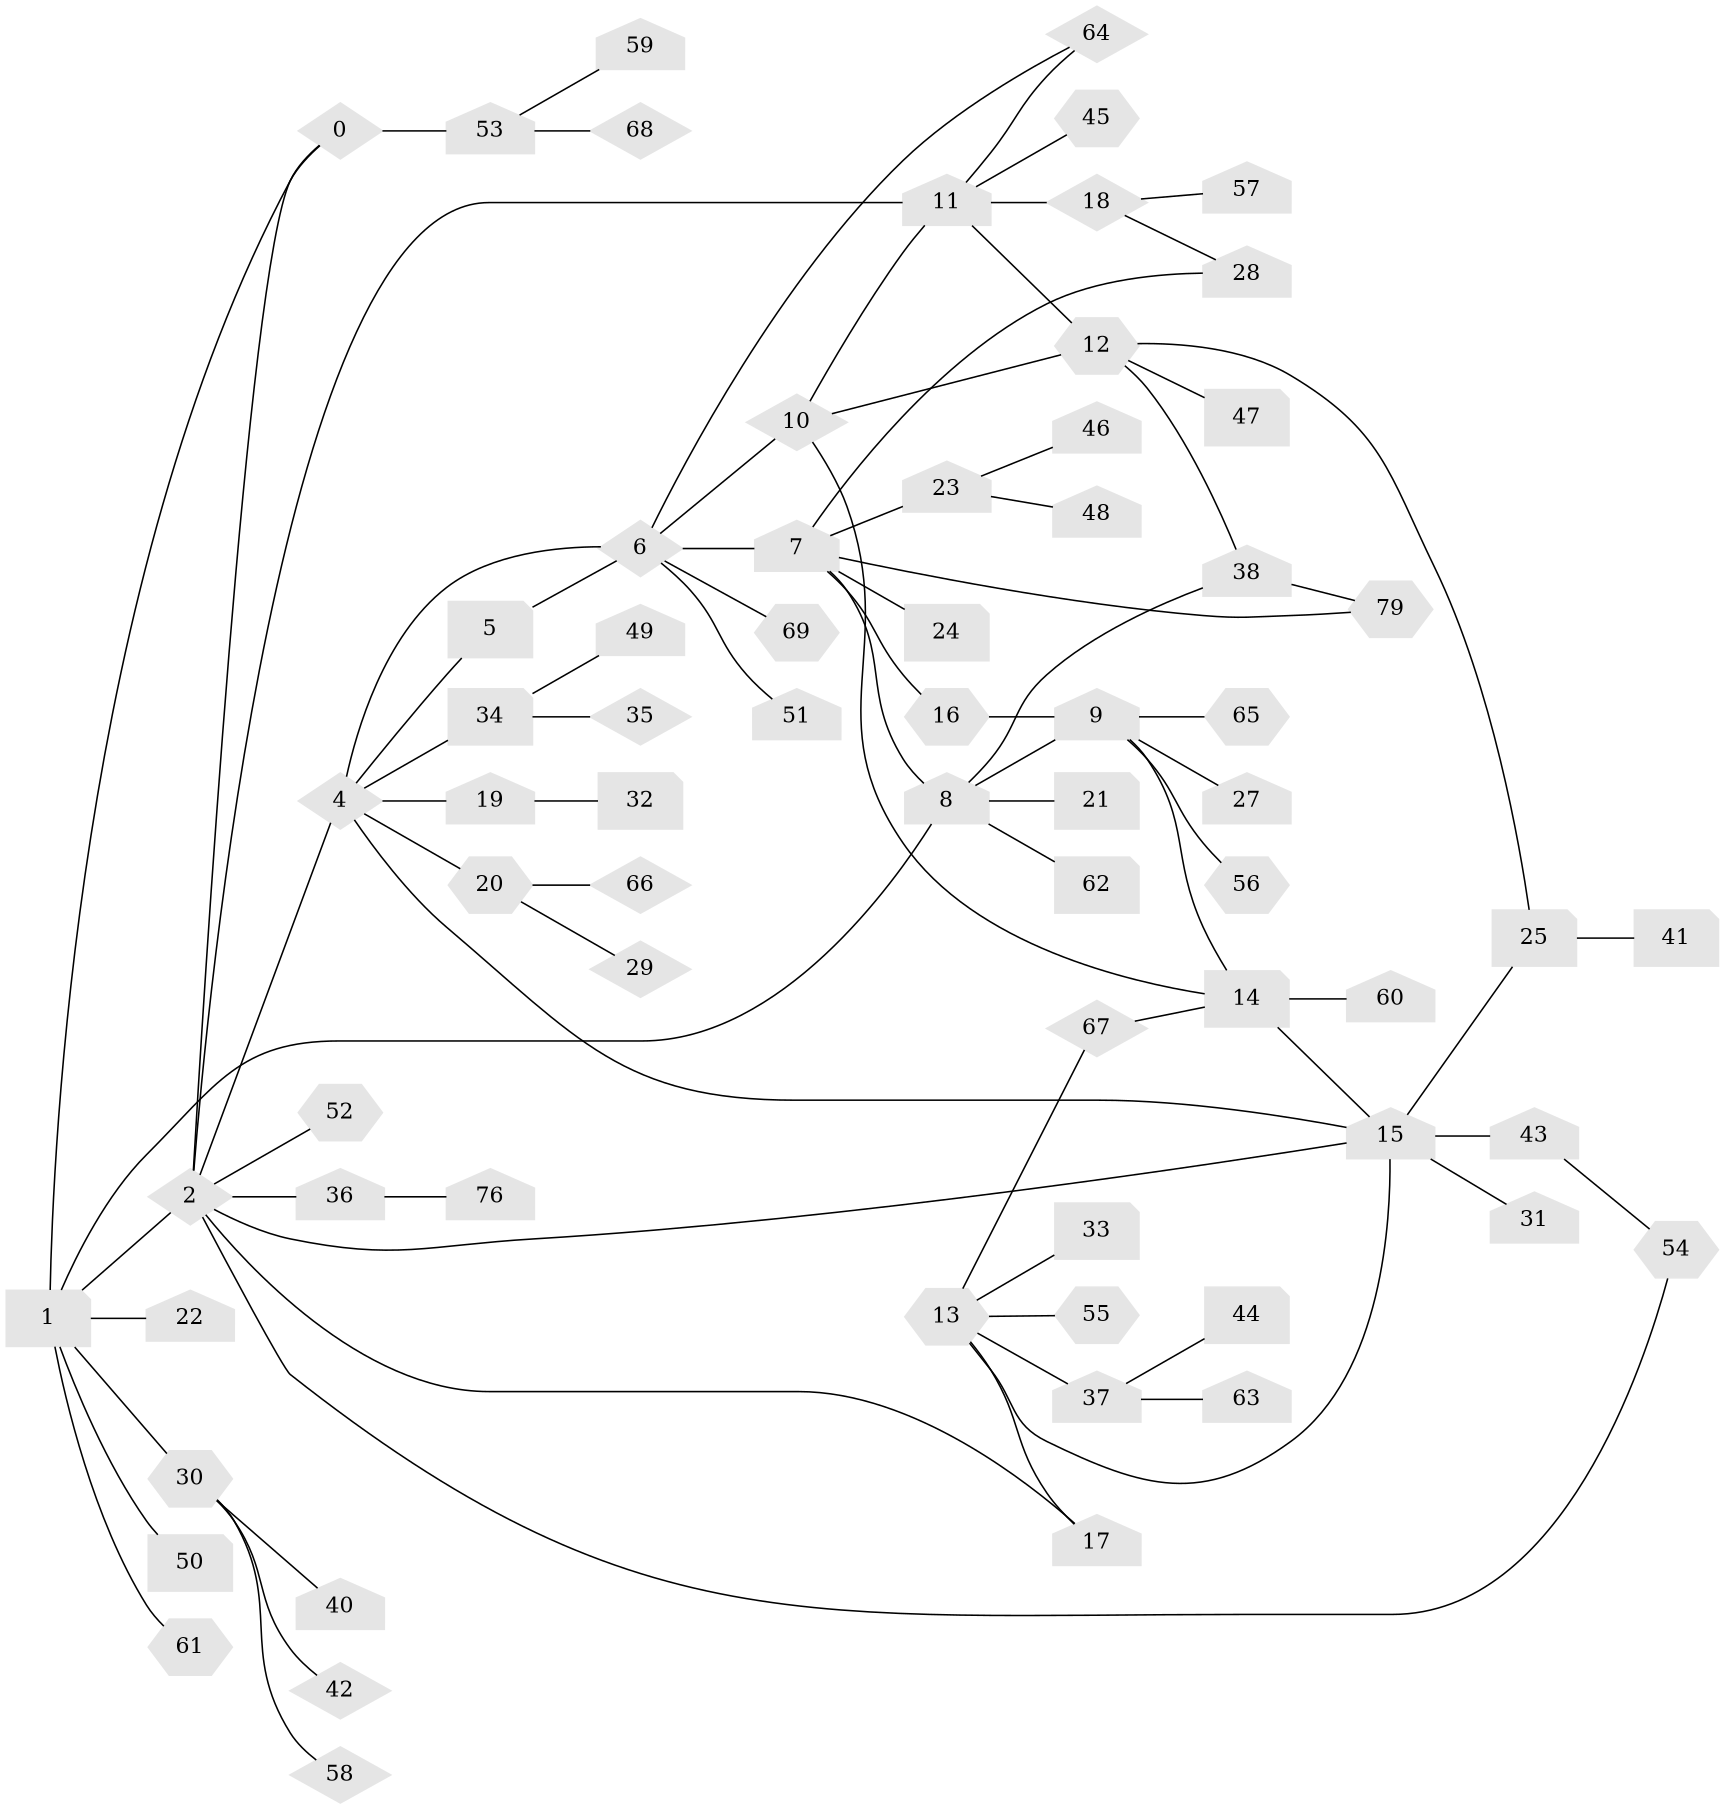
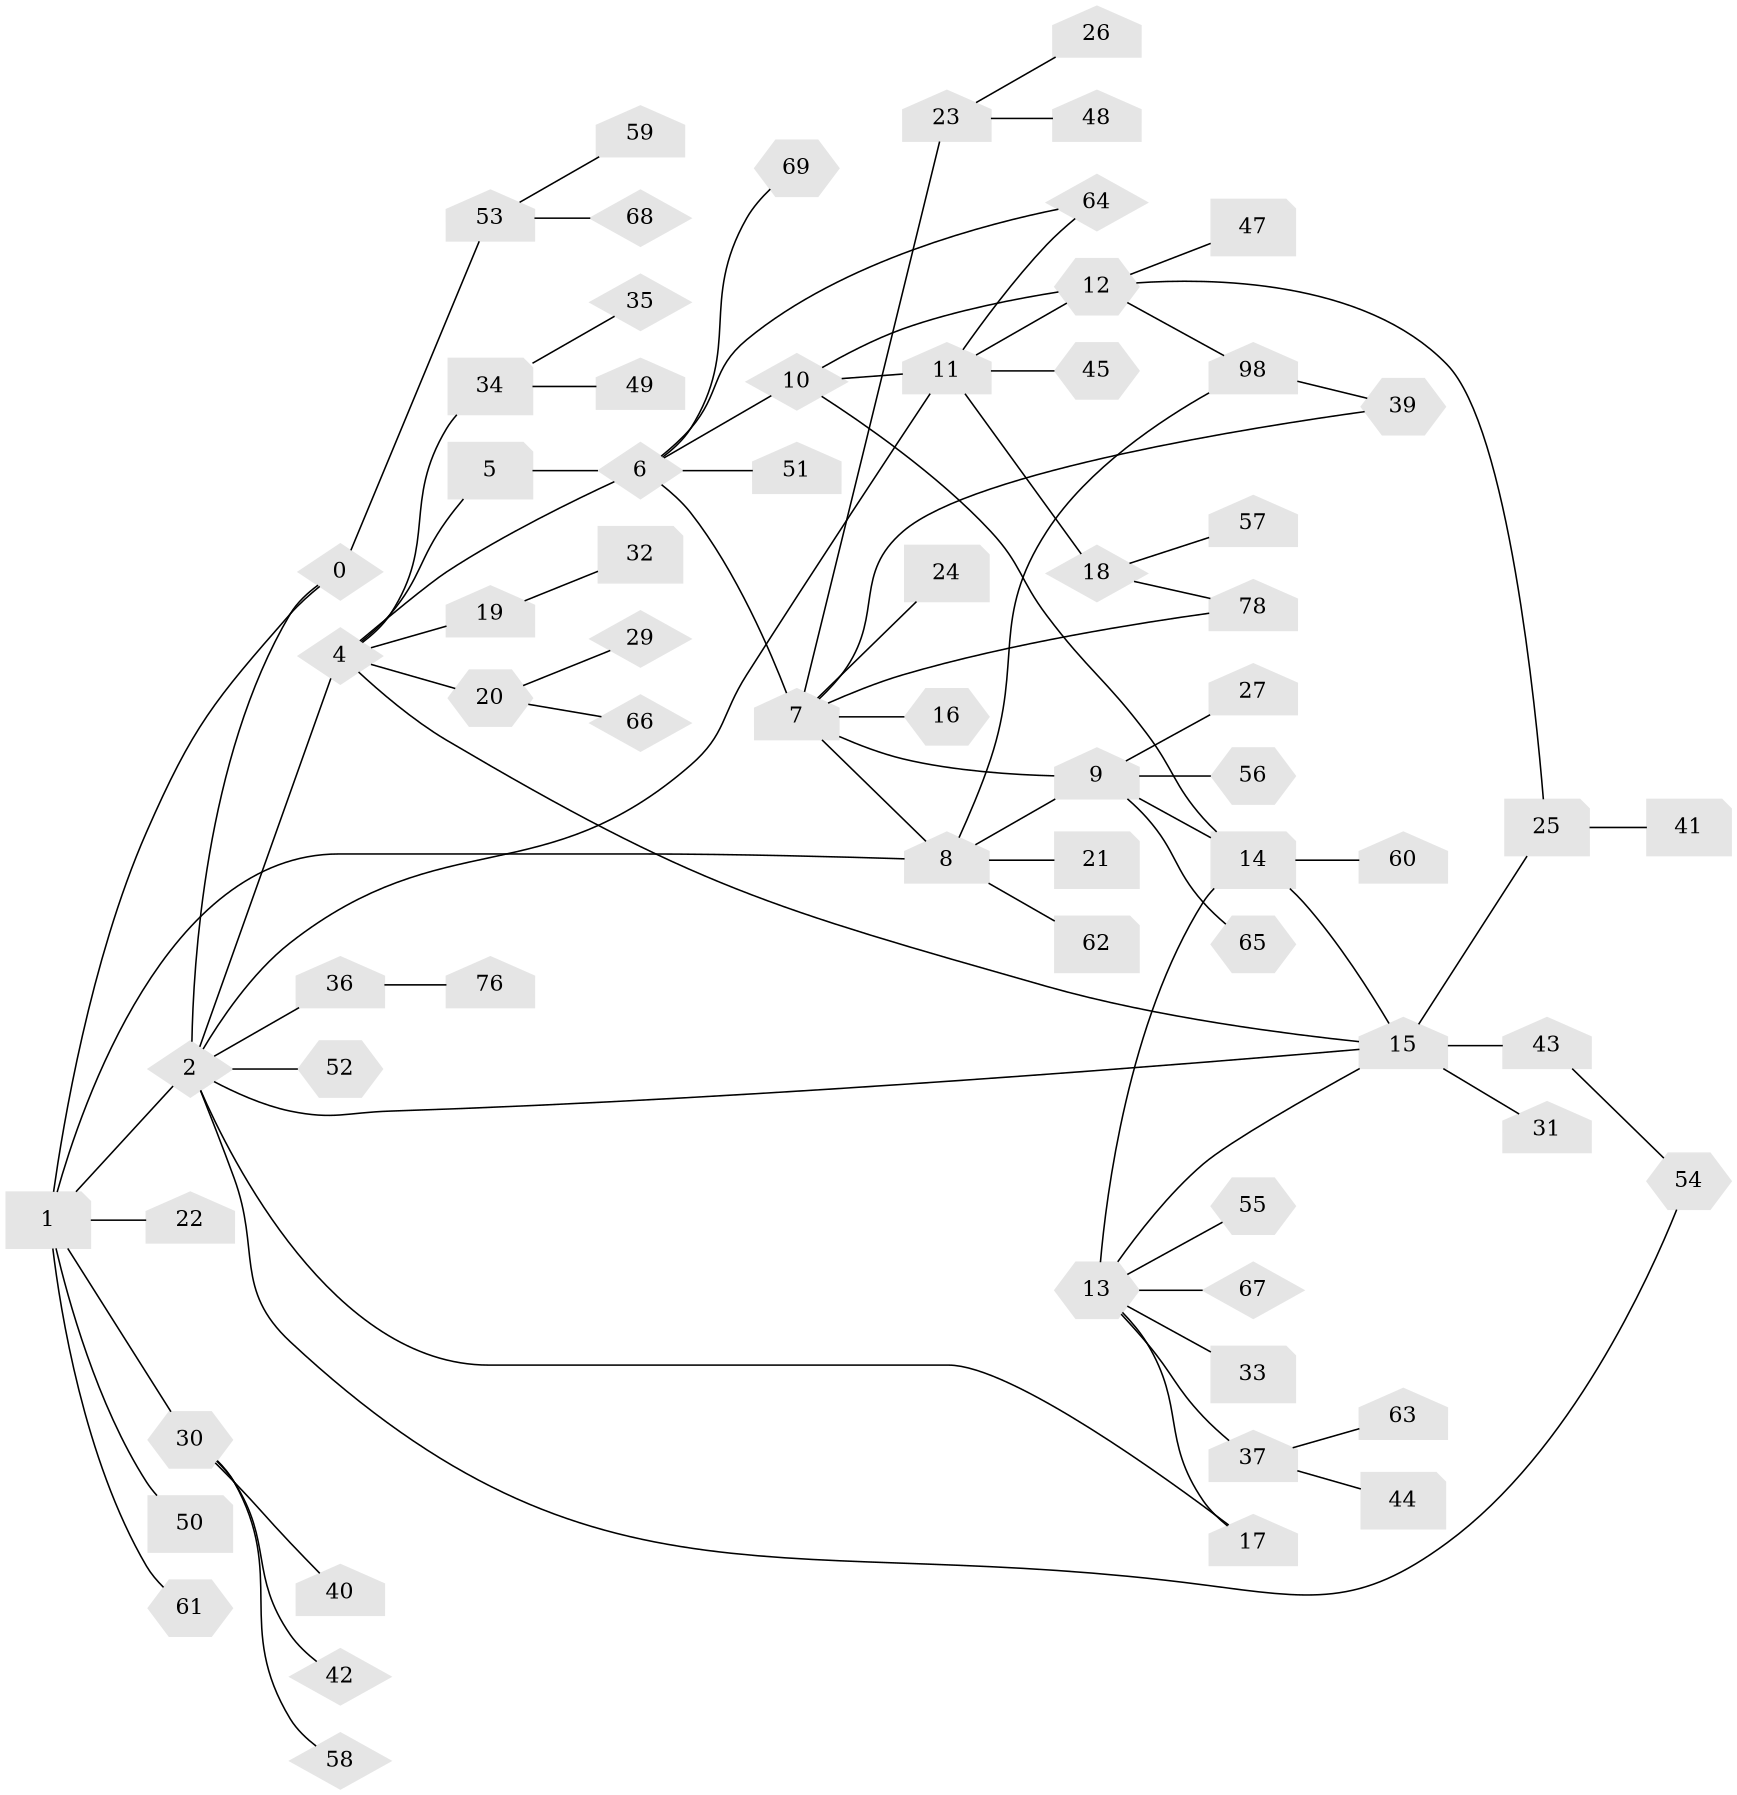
node "28": label "28" -> "78"
node "46": label "46" -> "26"
node "38": label "38" -> "98"
node "79": label "79" -> "39"
edge "16" -- "9": now "7" -- "9"
edge "14" -- "67": now "14" -- "13"
